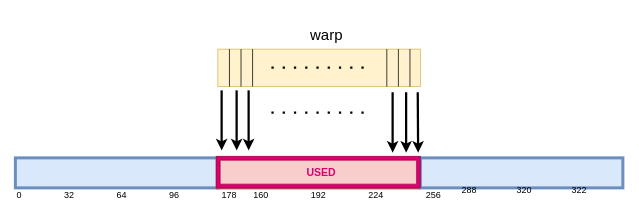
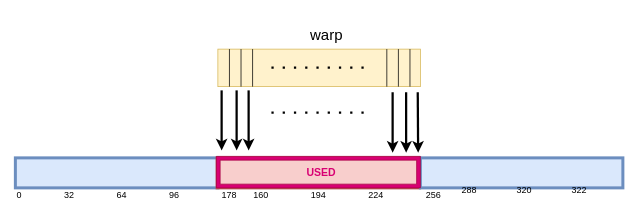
node "160 192 224 256": label "160 192 224 256" -> "160 194 224 256"
